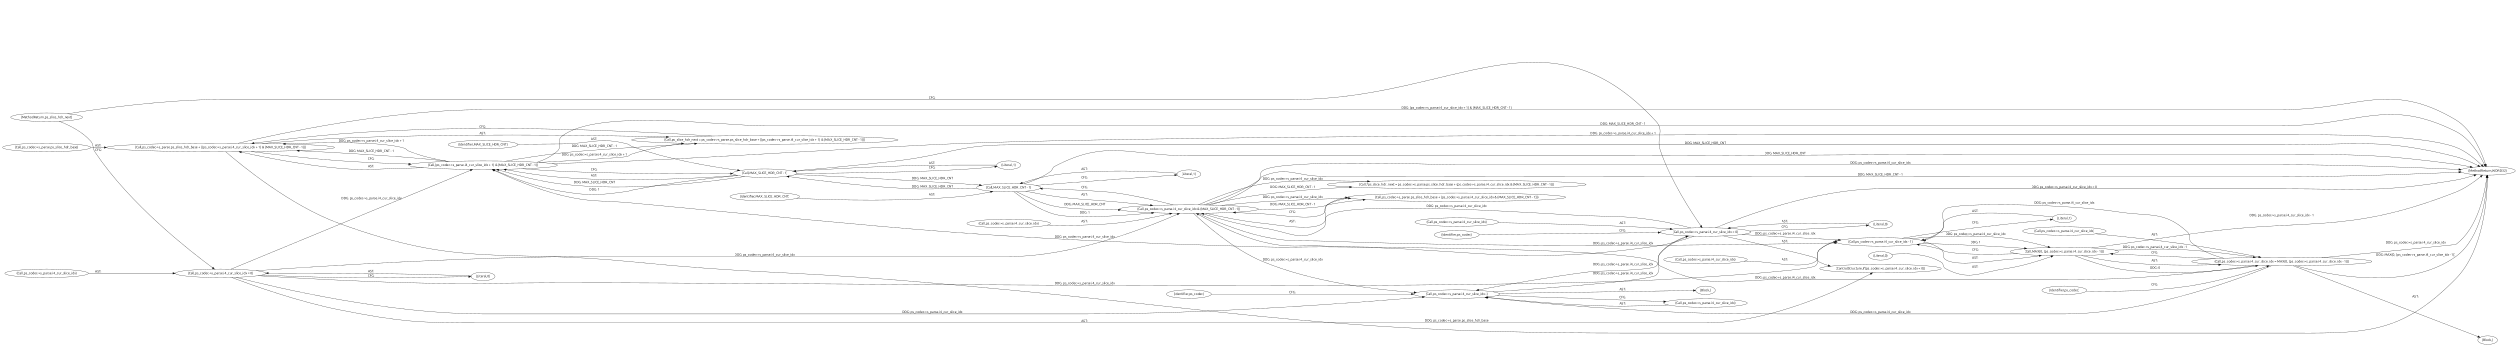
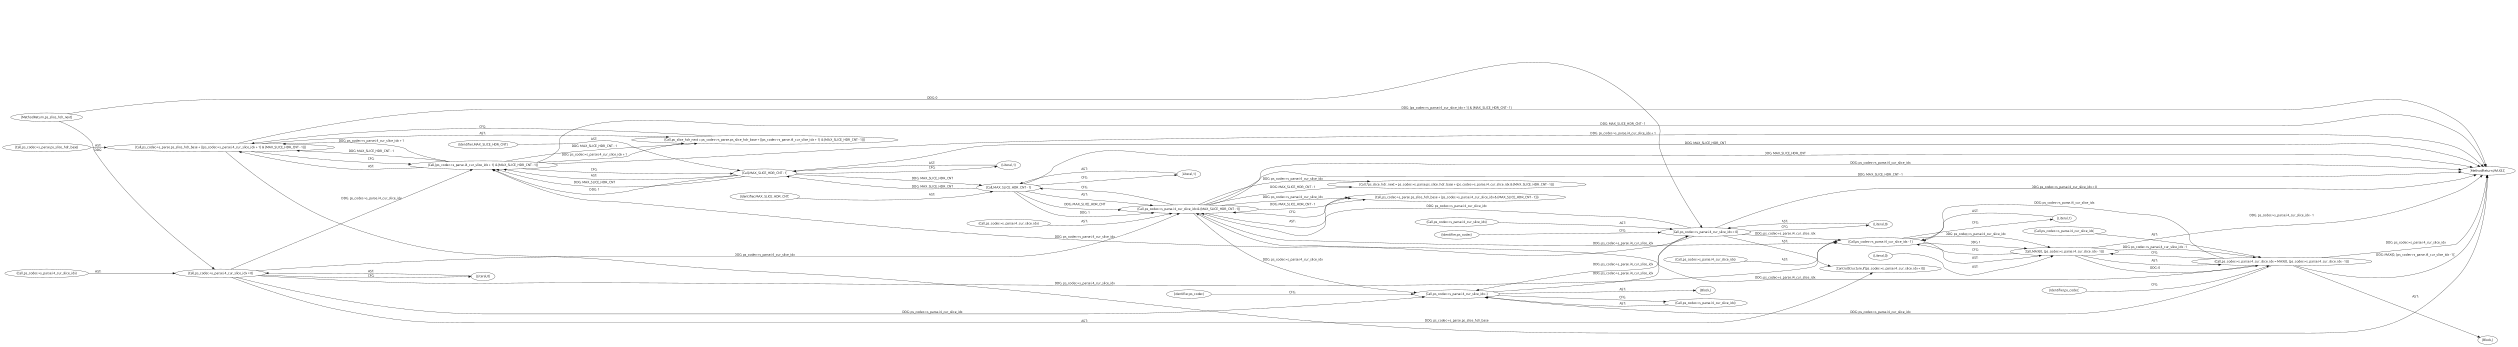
edge "(MethodReturn,ps_slice_hdr_next)" -> "(Call,ps_codec->s_parse.i4_cur_slice_idx < 0)": label "CFG: " -> "DDG: 0"
edge "(MethodReturn,ps_slice_hdr_next)" -> "(Call,ps_codec->s_parse.i4_cur_slice_idx = 0)": label "CFG: " -> "DDG: "
node "(MethodReturn,WORD32)": label "(MethodReturn,WORD32)" -> "(MethodReturn,MAX32)"
